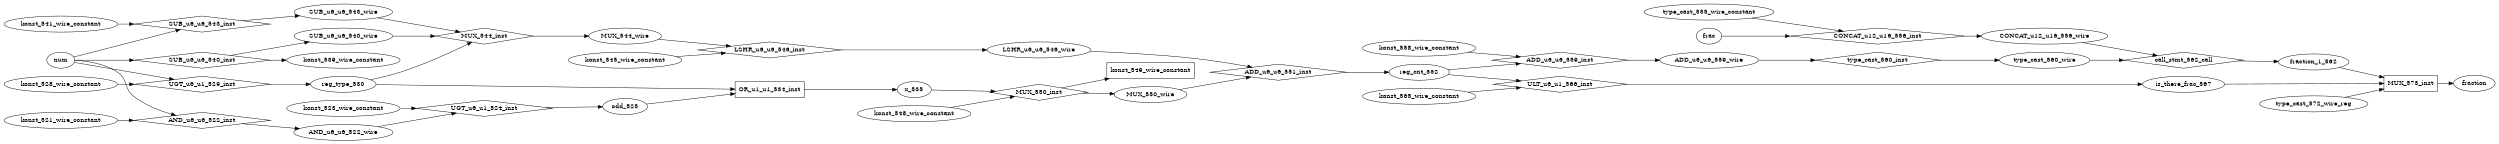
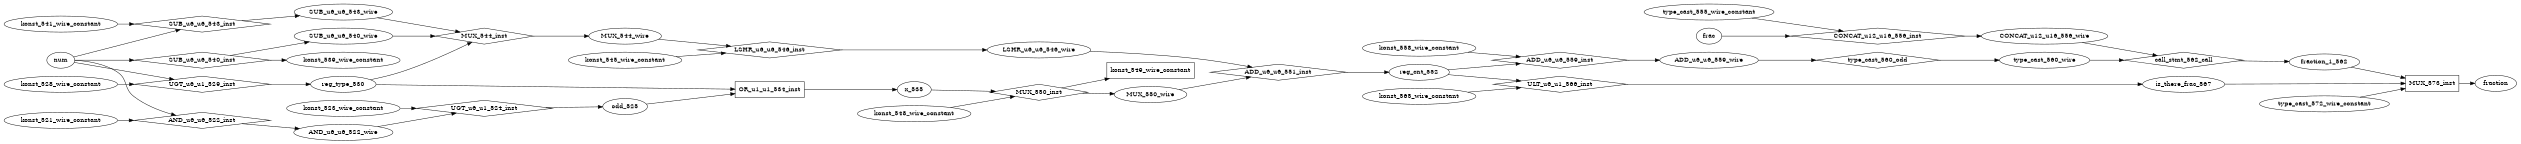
node "type_cast_560_inst": label "type_cast_560_inst" -> "type_cast_560_odd"
node "type_cast_572_wire_reg": label "type_cast_572_wire_reg" -> "type_cast_572_wire_constant"
